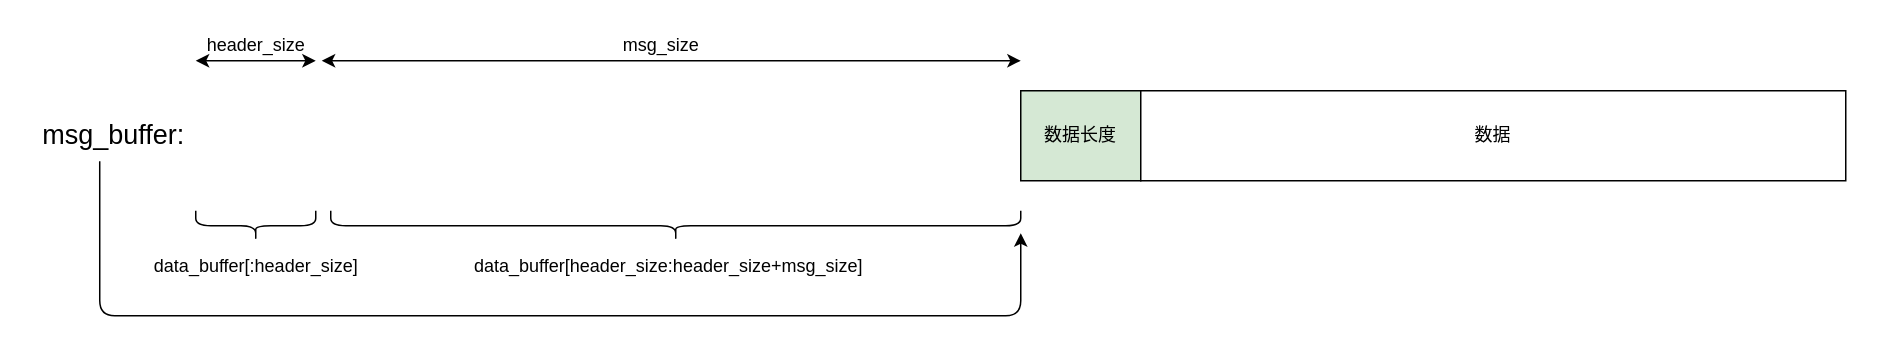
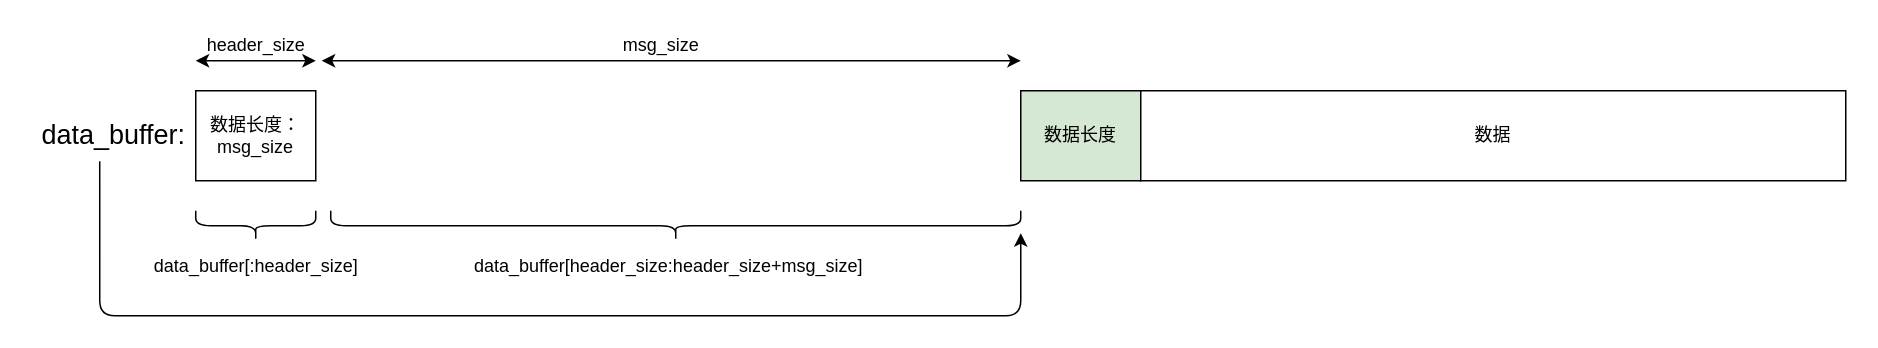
node "msg_buffer:": label "msg_buffer:" -> "data_buffer:"
node "数据长度： msg_size": added
